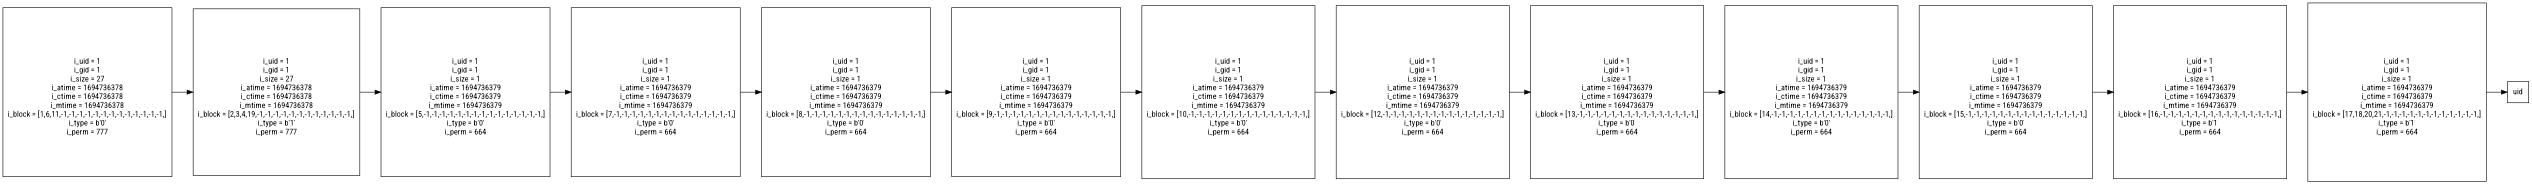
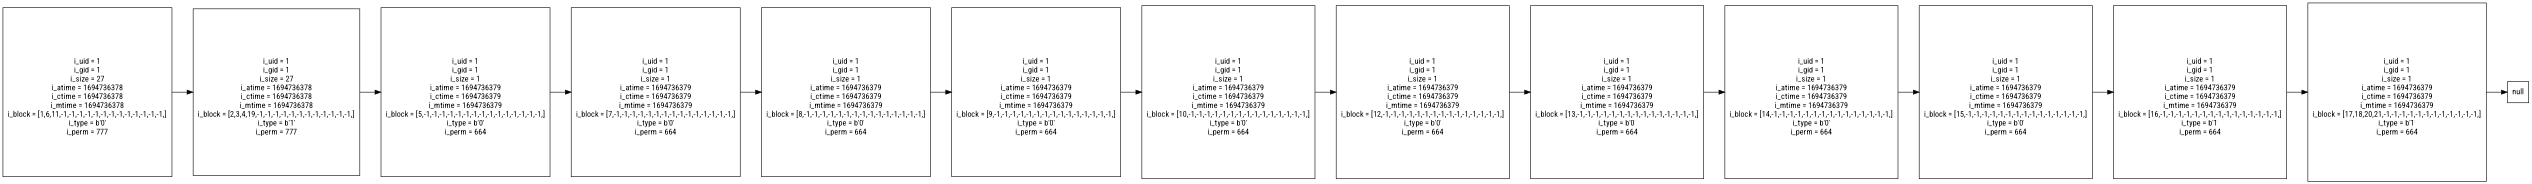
node "uid": label "uid" -> "null"
